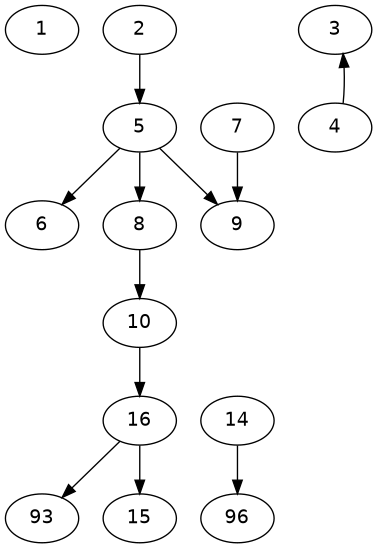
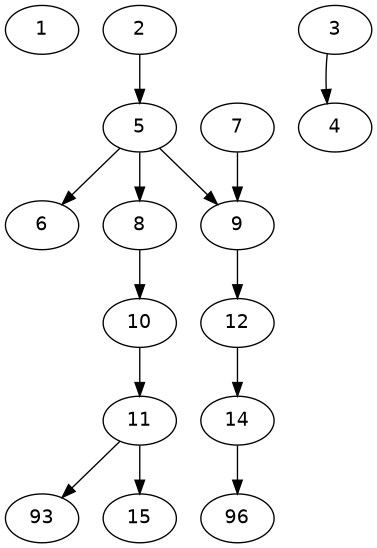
edge "4" -> "3": reversed
node "12": added
node "16": label "16" -> "11"
